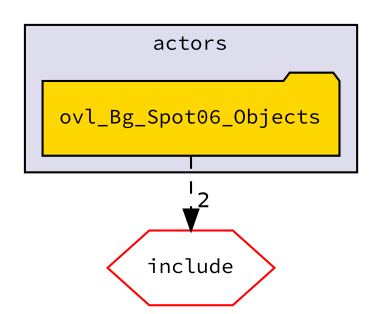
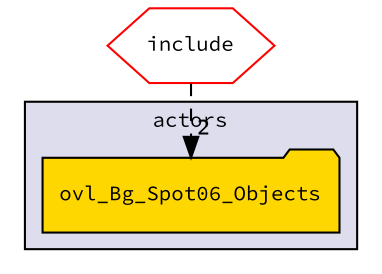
edge "ovl_Bg_Spot06_Objects" -> "include": reversed
